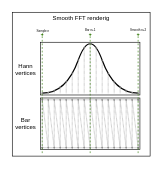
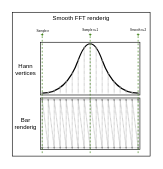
node "Bar n+1": label "Bar n+1" -> "Sample n+1"
node "Bar vertices": label "Bar vertices" -> "Bar renderig"
